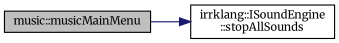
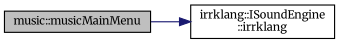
node "irrklang::ISoundEngine ::stopAllSounds": label "irrklang::ISoundEngine ::stopAllSounds" -> "irrklang::ISoundEngine ::irrklang"
